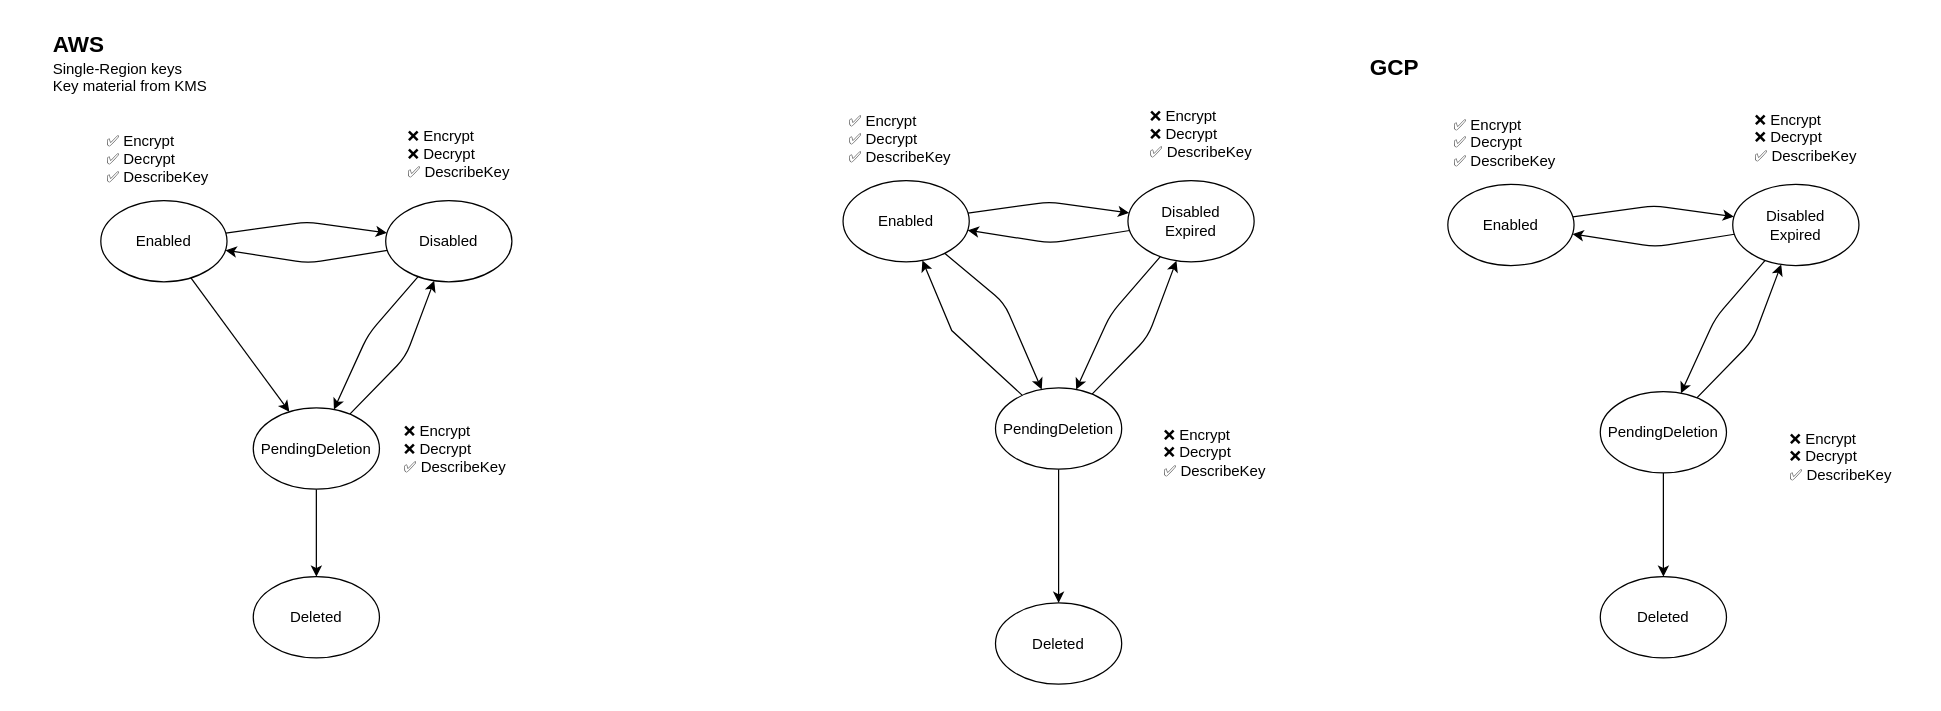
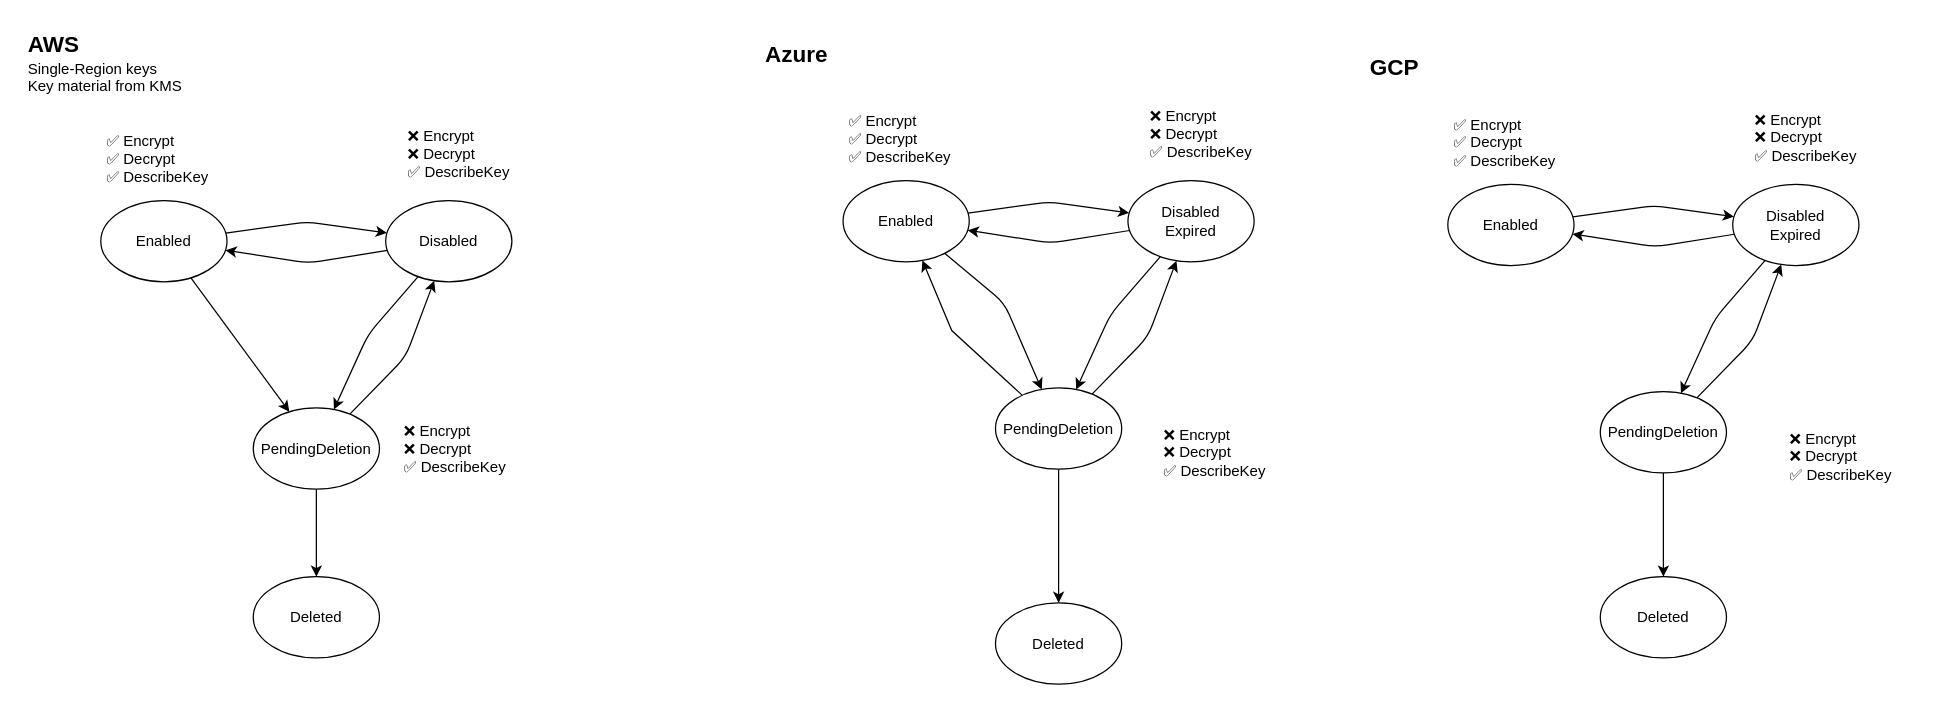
node "AWS Single-Region keys Key material from KMS": moved (139, 64) -> (114, 64)
node "Azure": added
